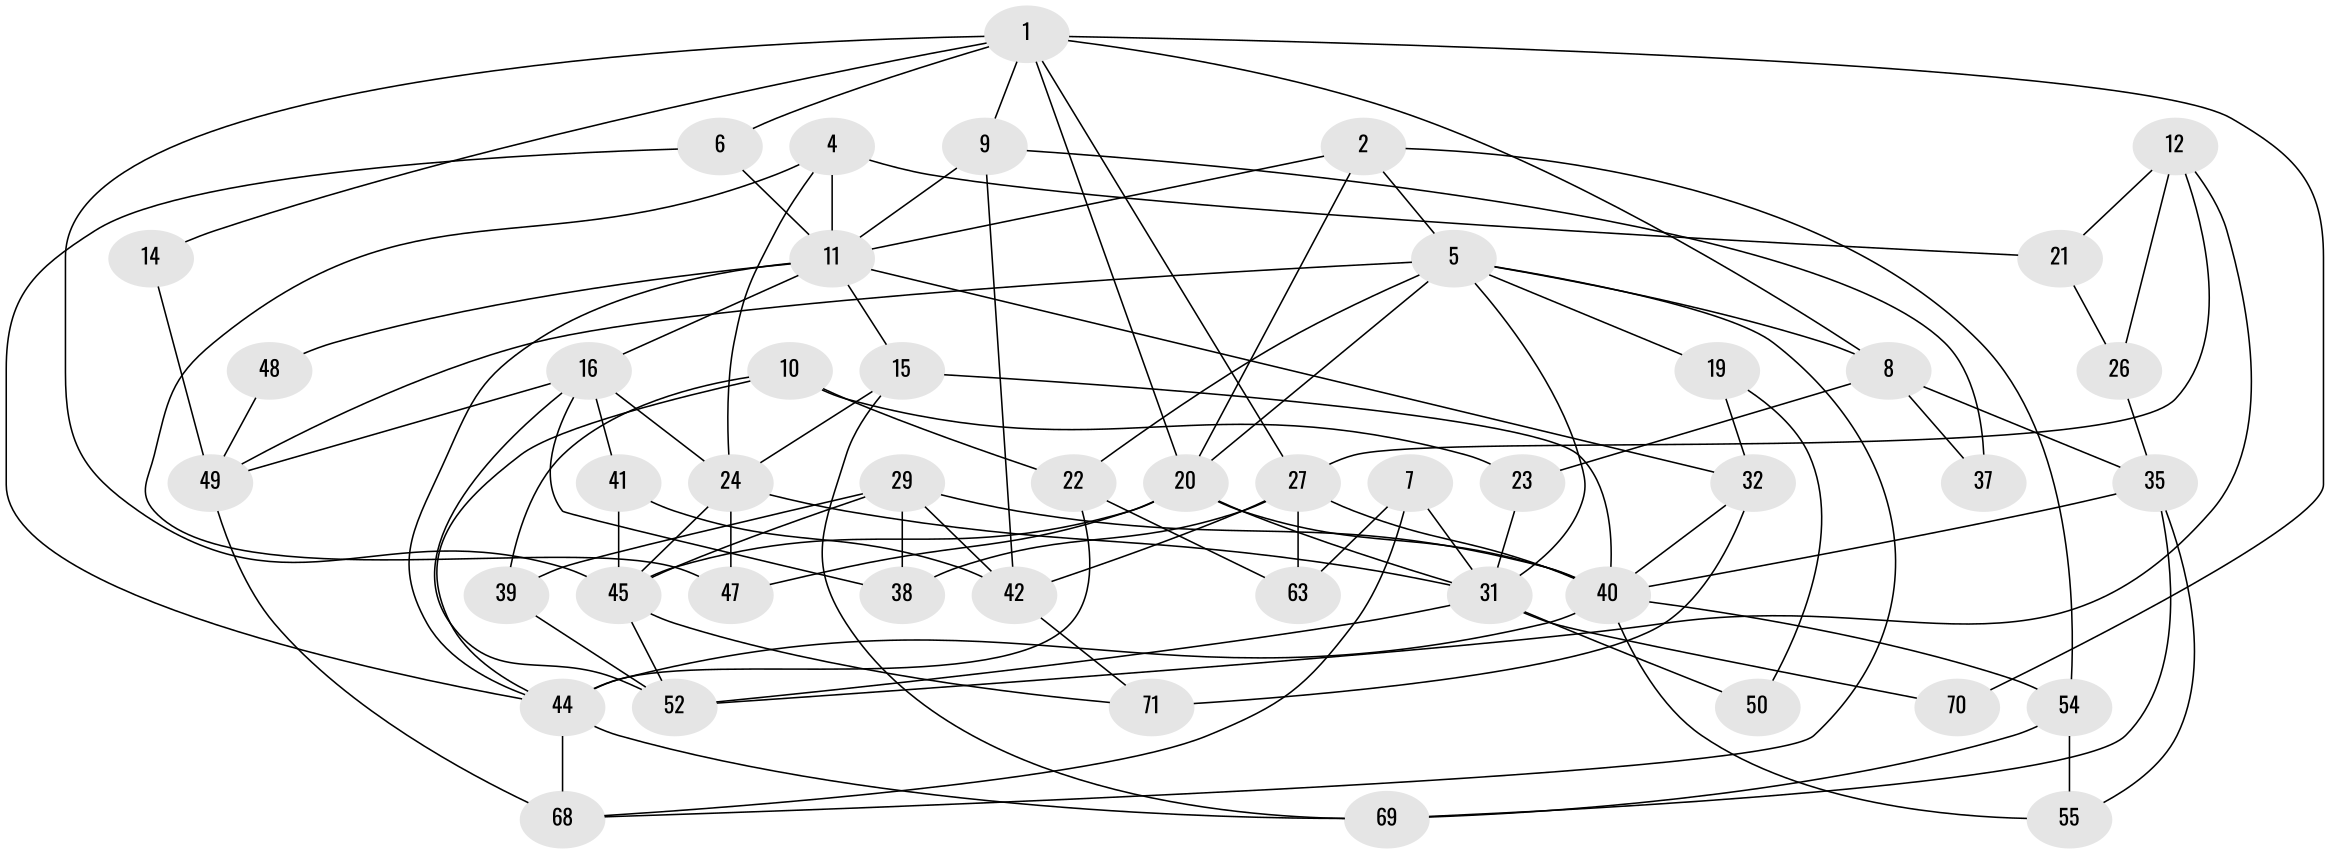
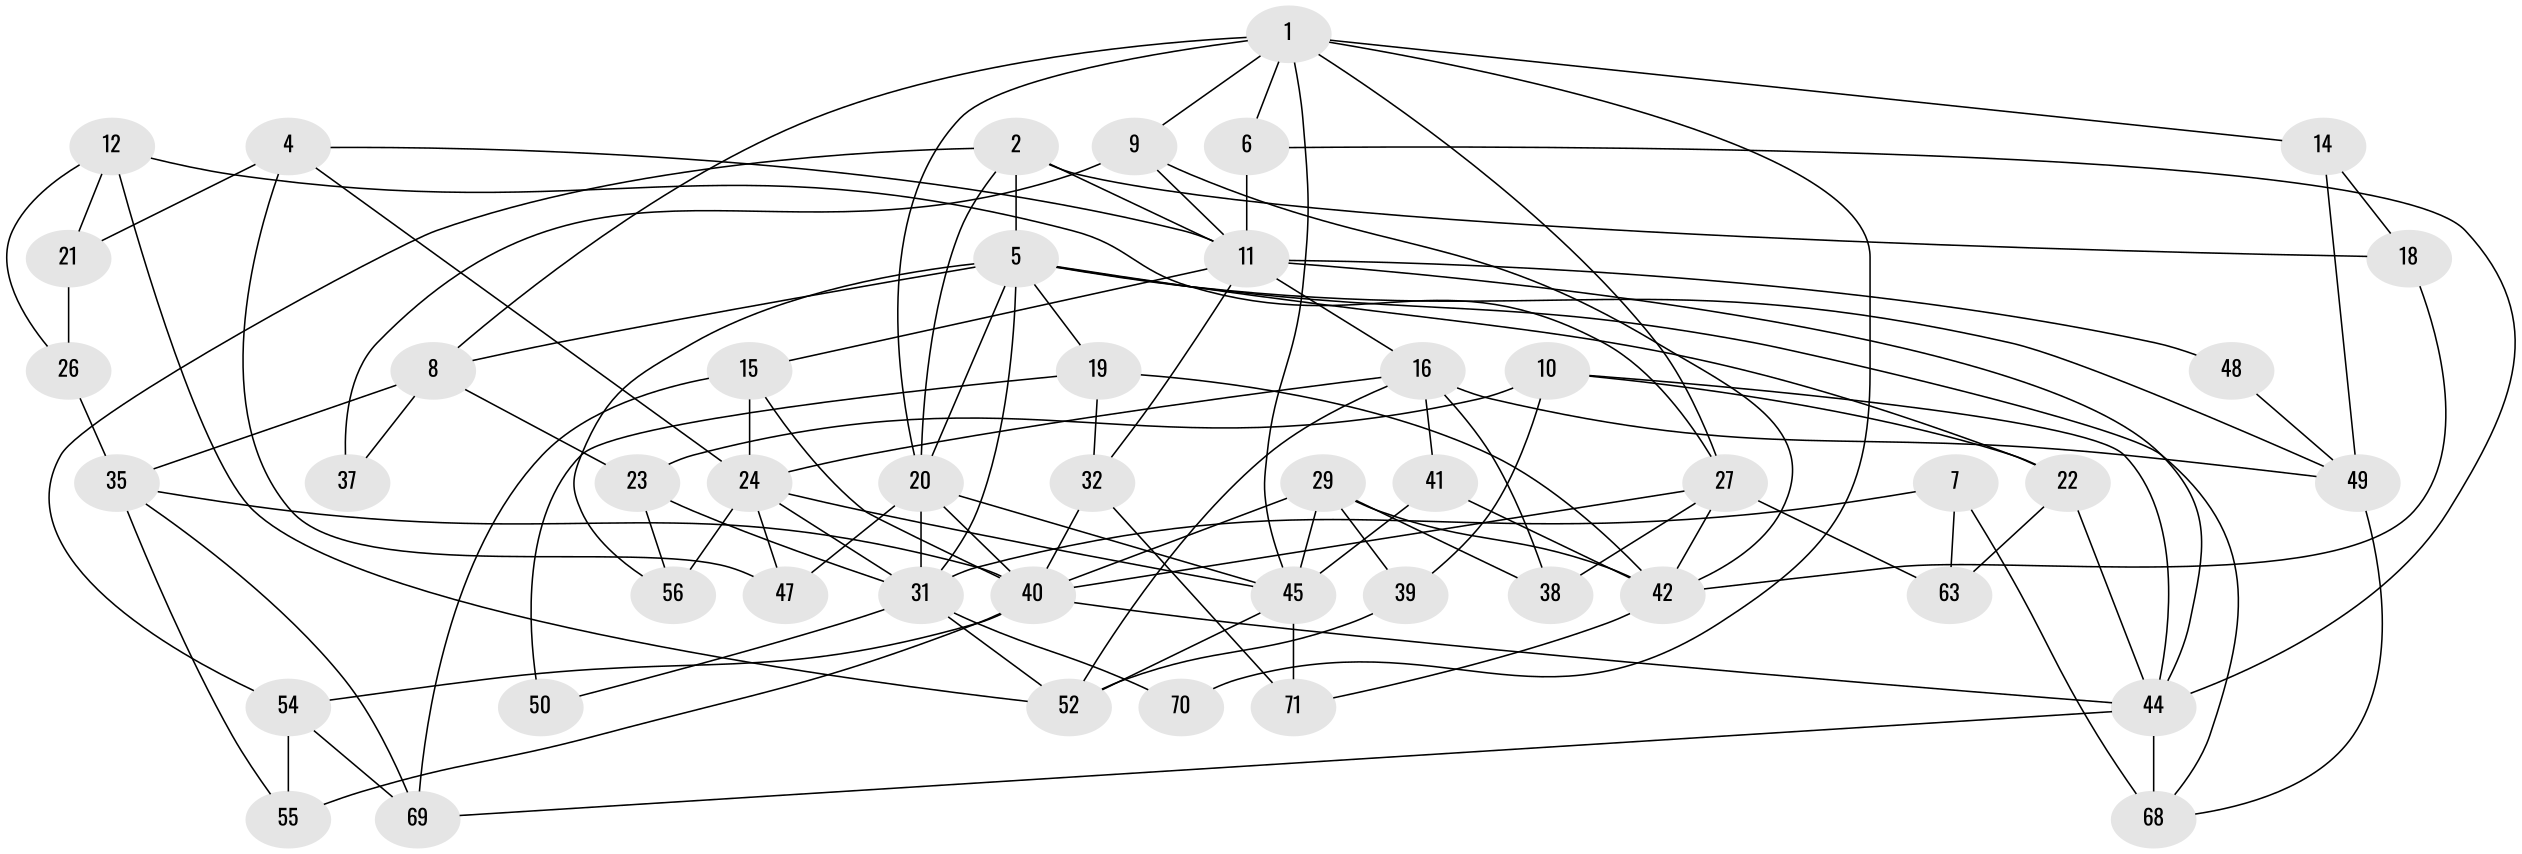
node "18": added
edge "19" -- "42": added
node "56": added
